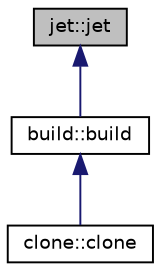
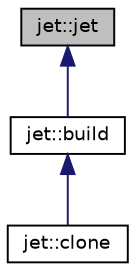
node "build::build": label "build::build" -> "jet::build"
node "clone::clone": label "clone::clone" -> "jet::clone"
